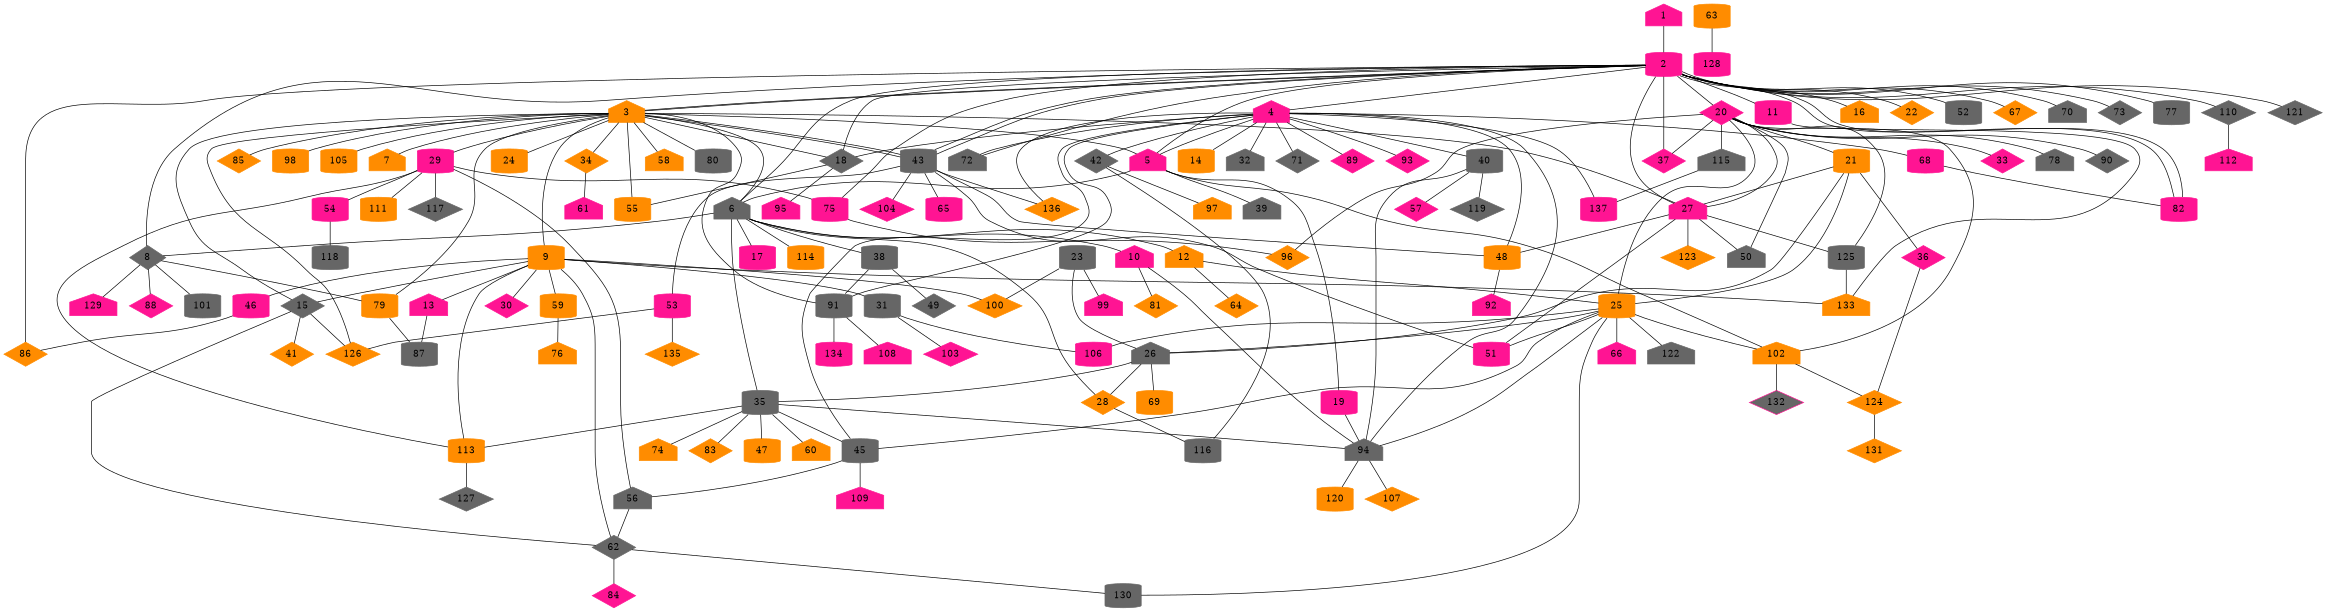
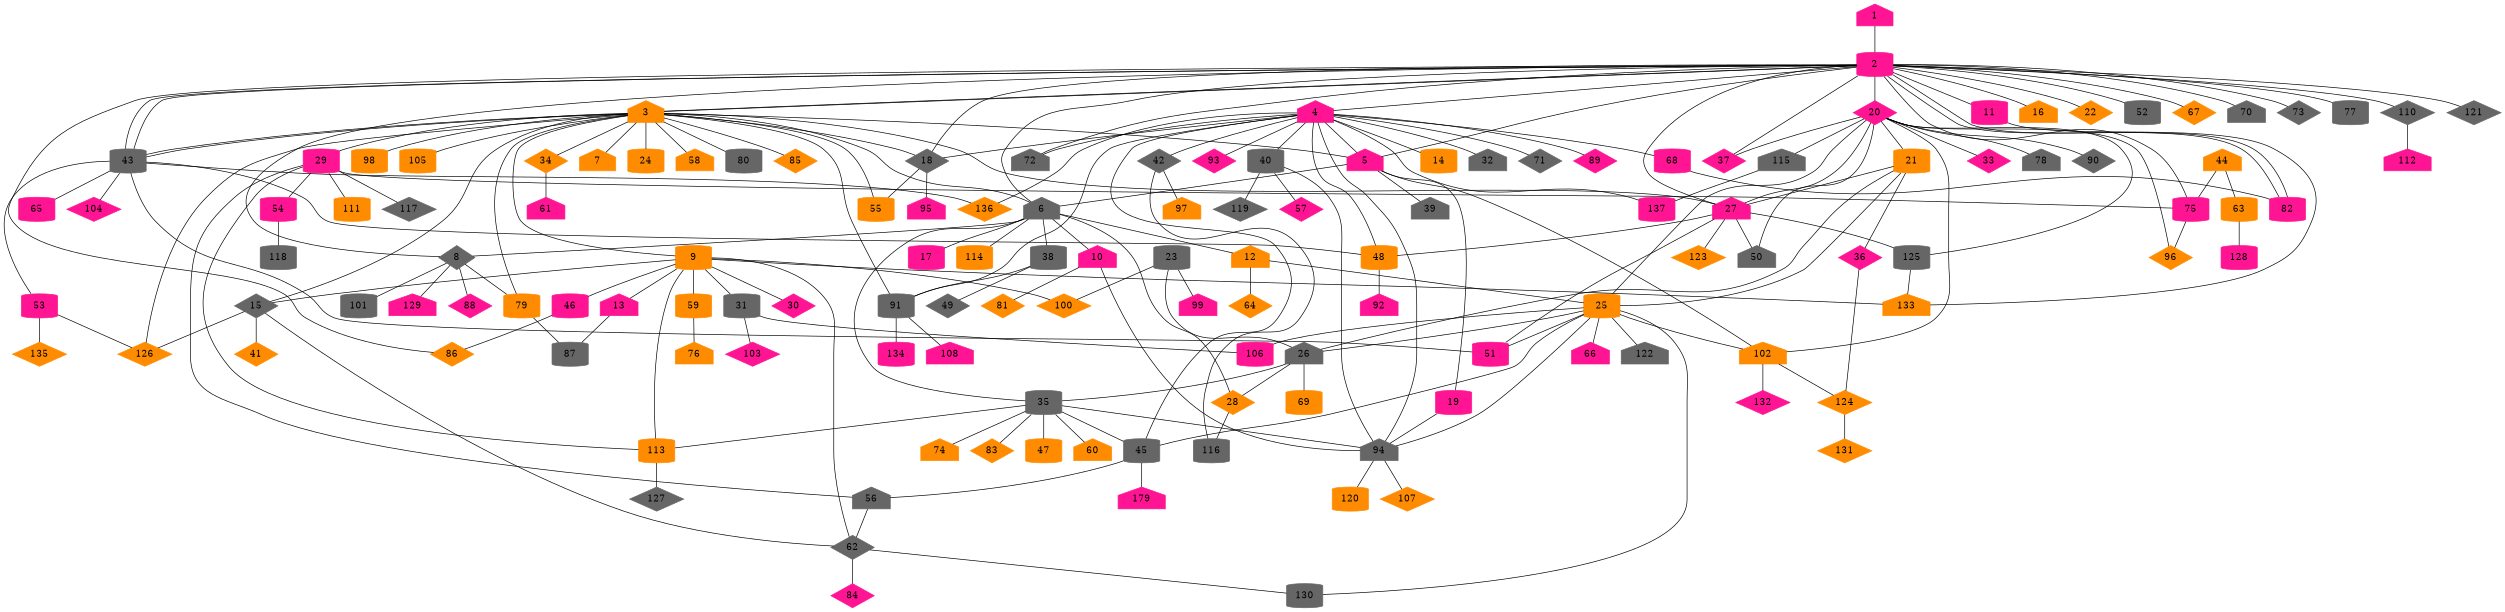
node "44": added
node "132": fillcolor gray40 -> deeppink
node "109": label "109" -> "179"
